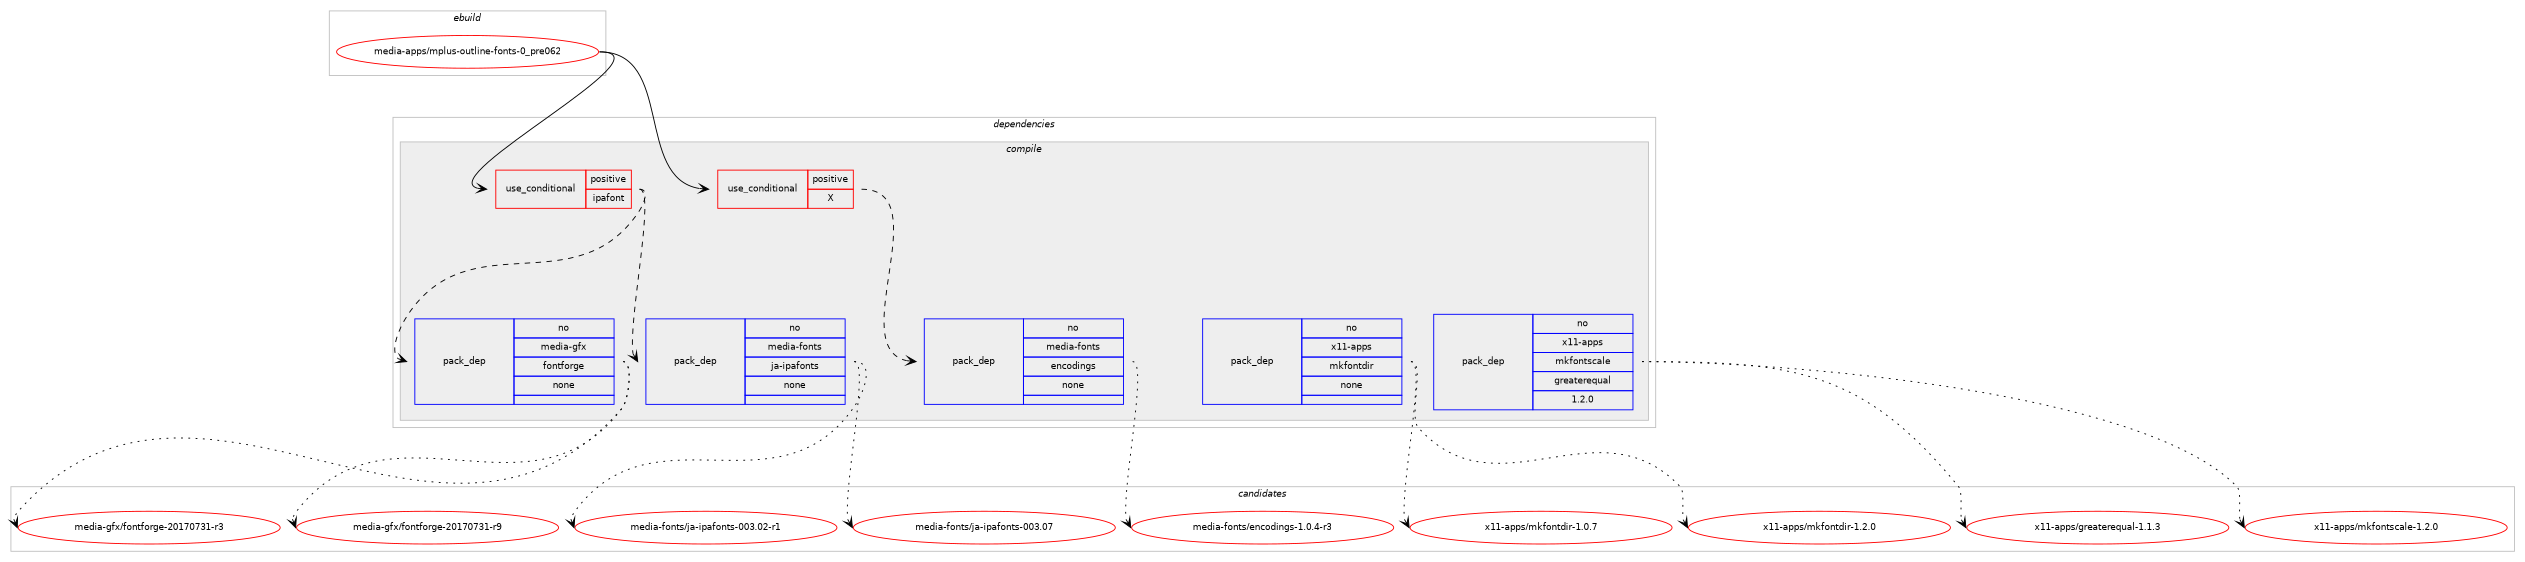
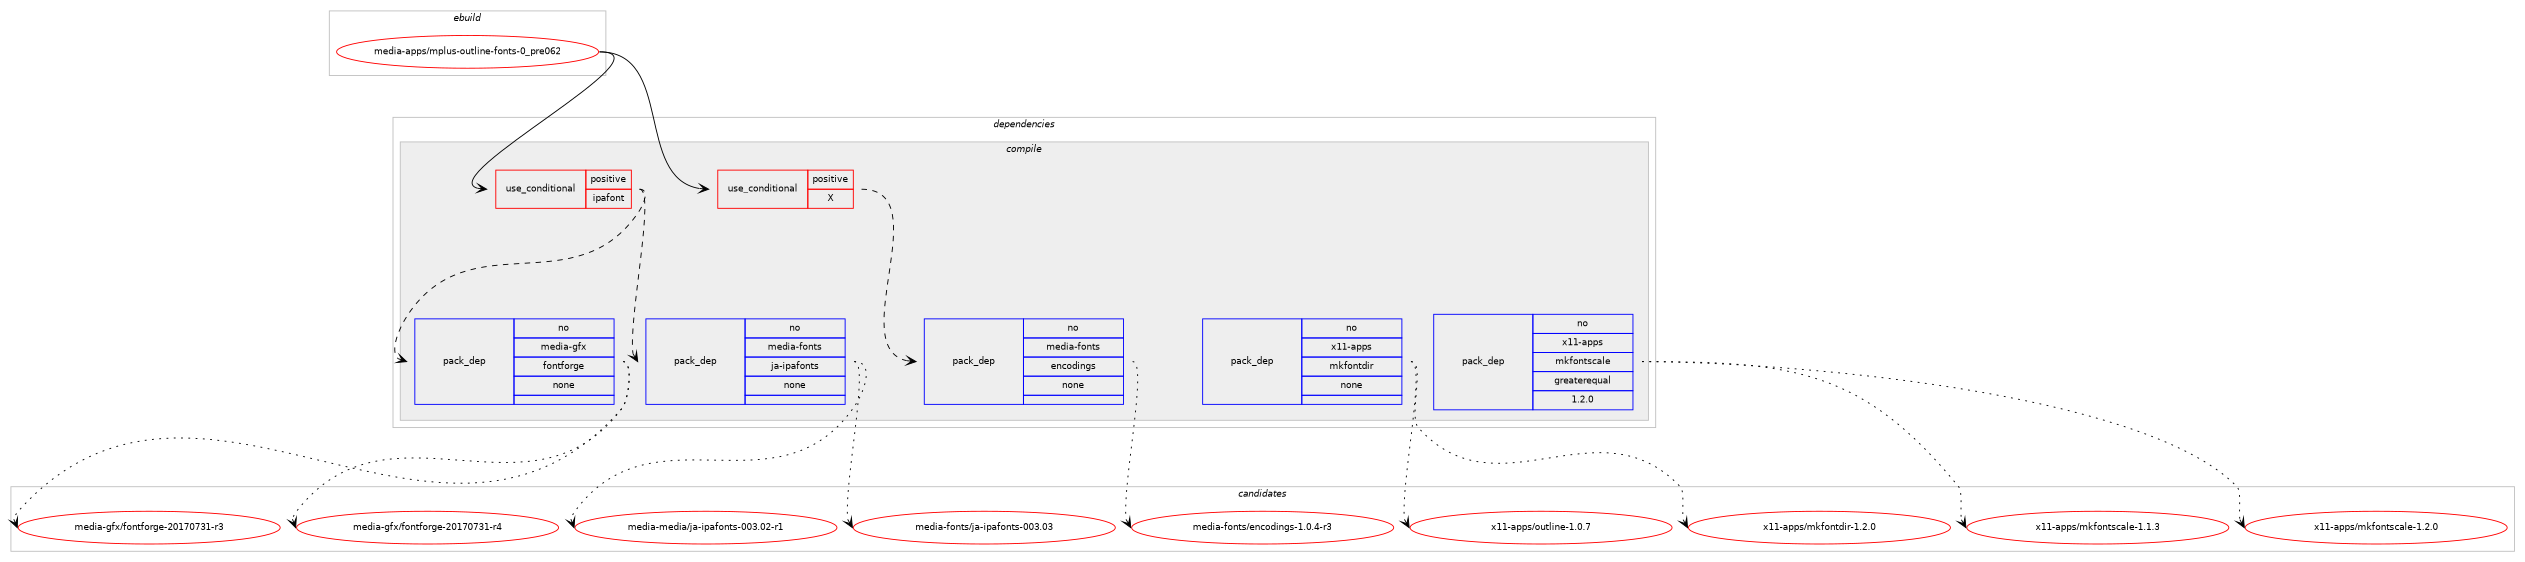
node "media-gfx/fontforge-20170731-r9": label "media-gfx/fontforge-20170731-r9" -> "media-gfx/fontforge-20170731-r4"
node "media-fonts/ja-ipafonts-003.02-r1": label "media-fonts/ja-ipafonts-003.02-r1" -> "media-media/ja-ipafonts-003.02-r1"
node "media-fonts/ja-ipafonts-003.07": label "media-fonts/ja-ipafonts-003.07" -> "media-fonts/ja-ipafonts-003.03"
node "x11-apps/mkfontdir-1.0.7": label "x11-apps/mkfontdir-1.0.7" -> "x11-apps/outline-1.0.7"
node "x11-apps/greaterequal-1.1.3": label "x11-apps/greaterequal-1.1.3" -> "x11-apps/mkfontscale-1.1.3"
